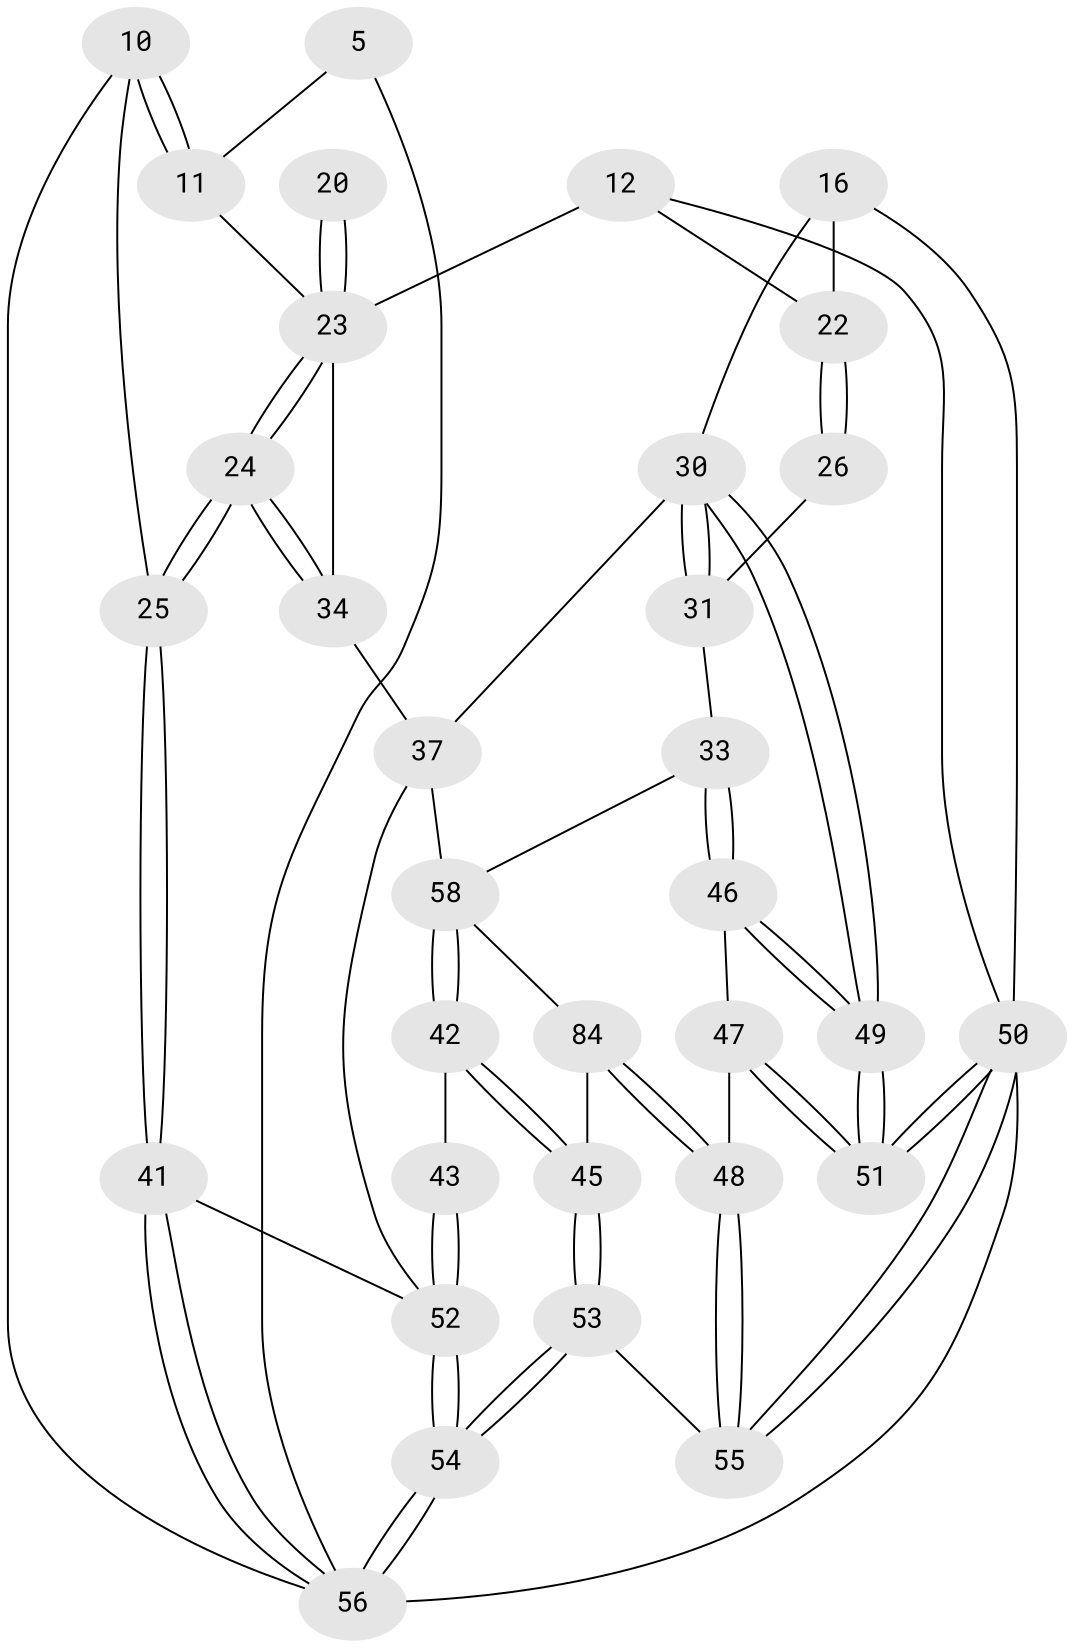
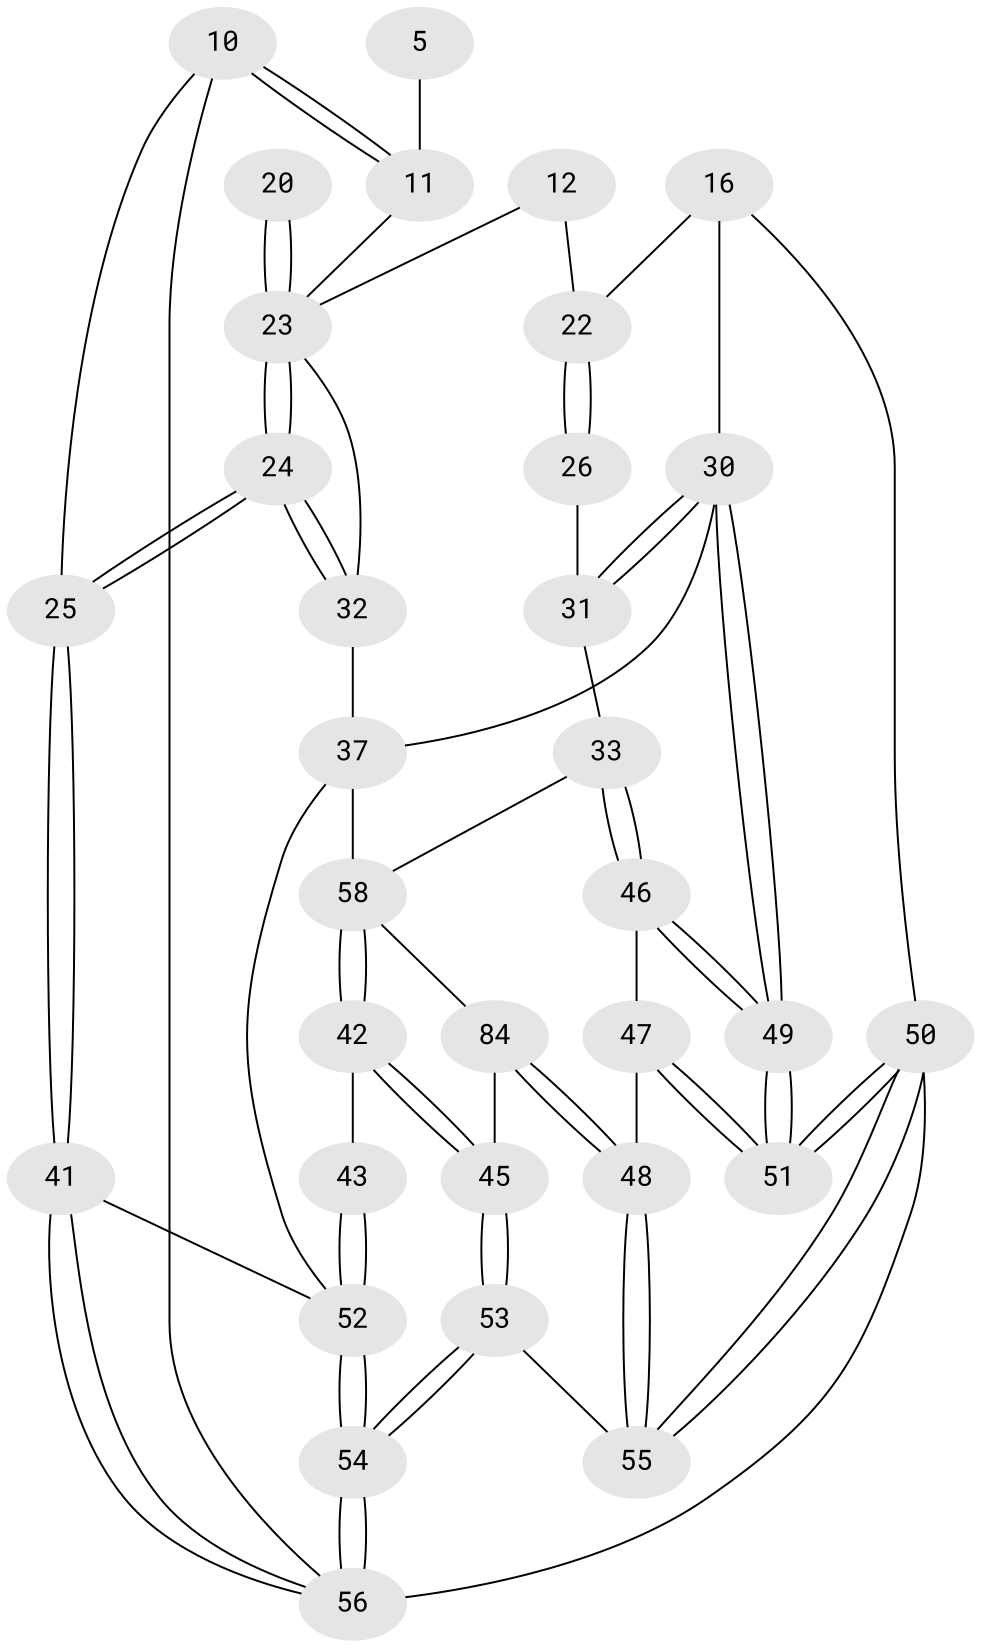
edge "12" -- "50": removed
node "34": label "34" -> "32"
edge "5" -- "56": removed
